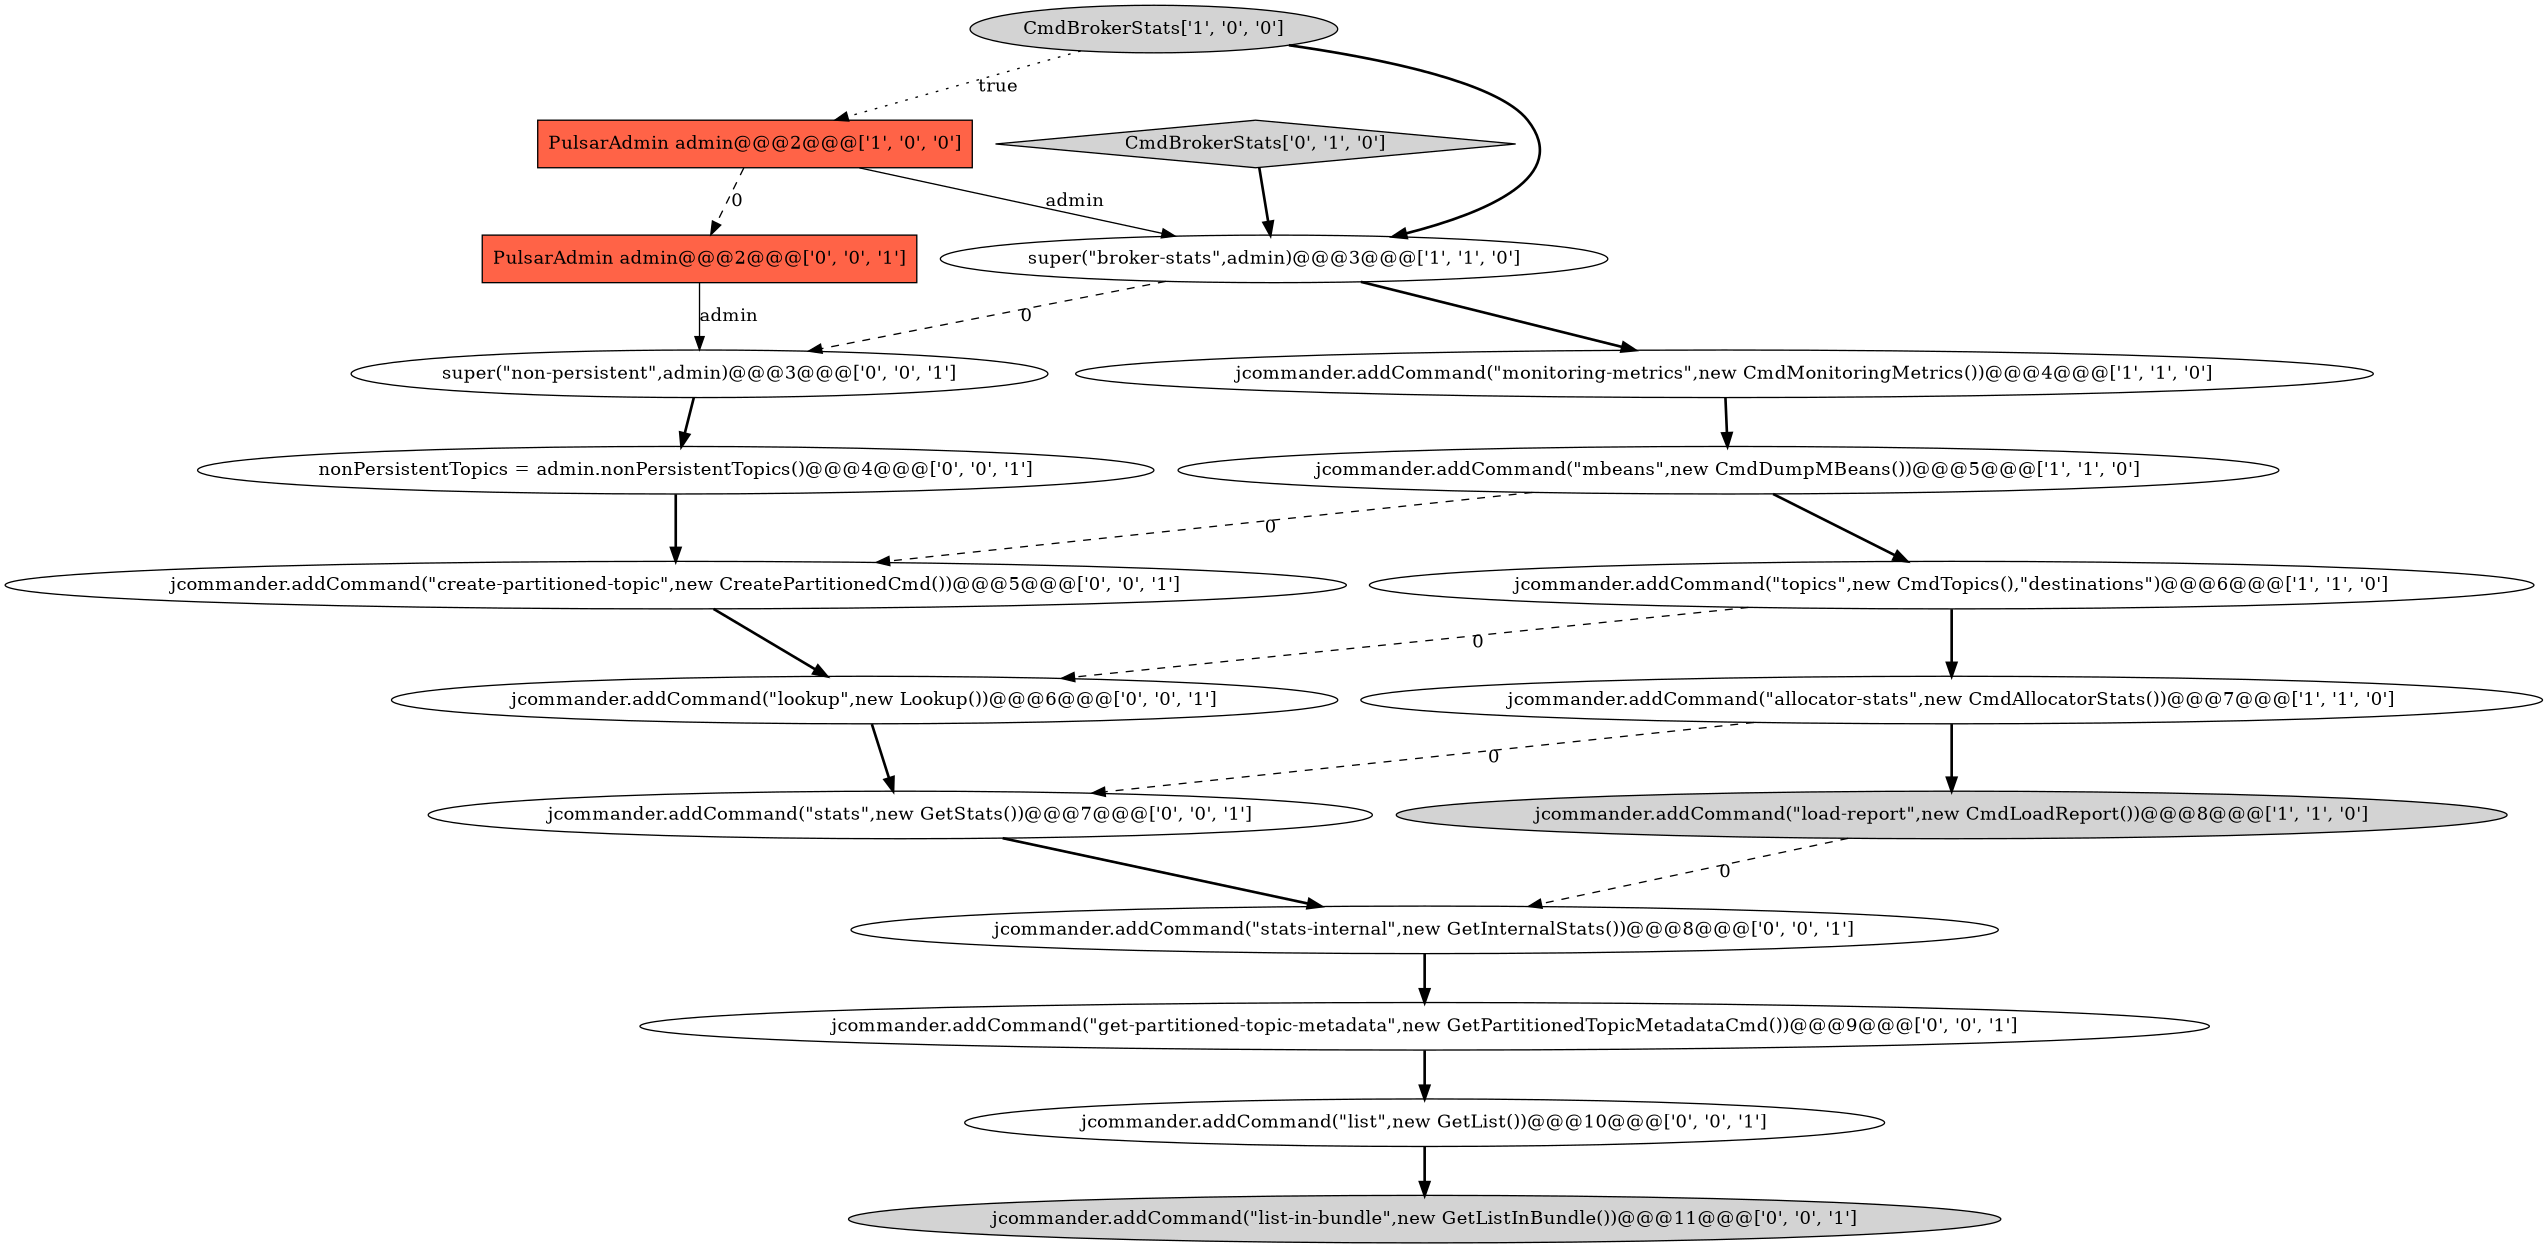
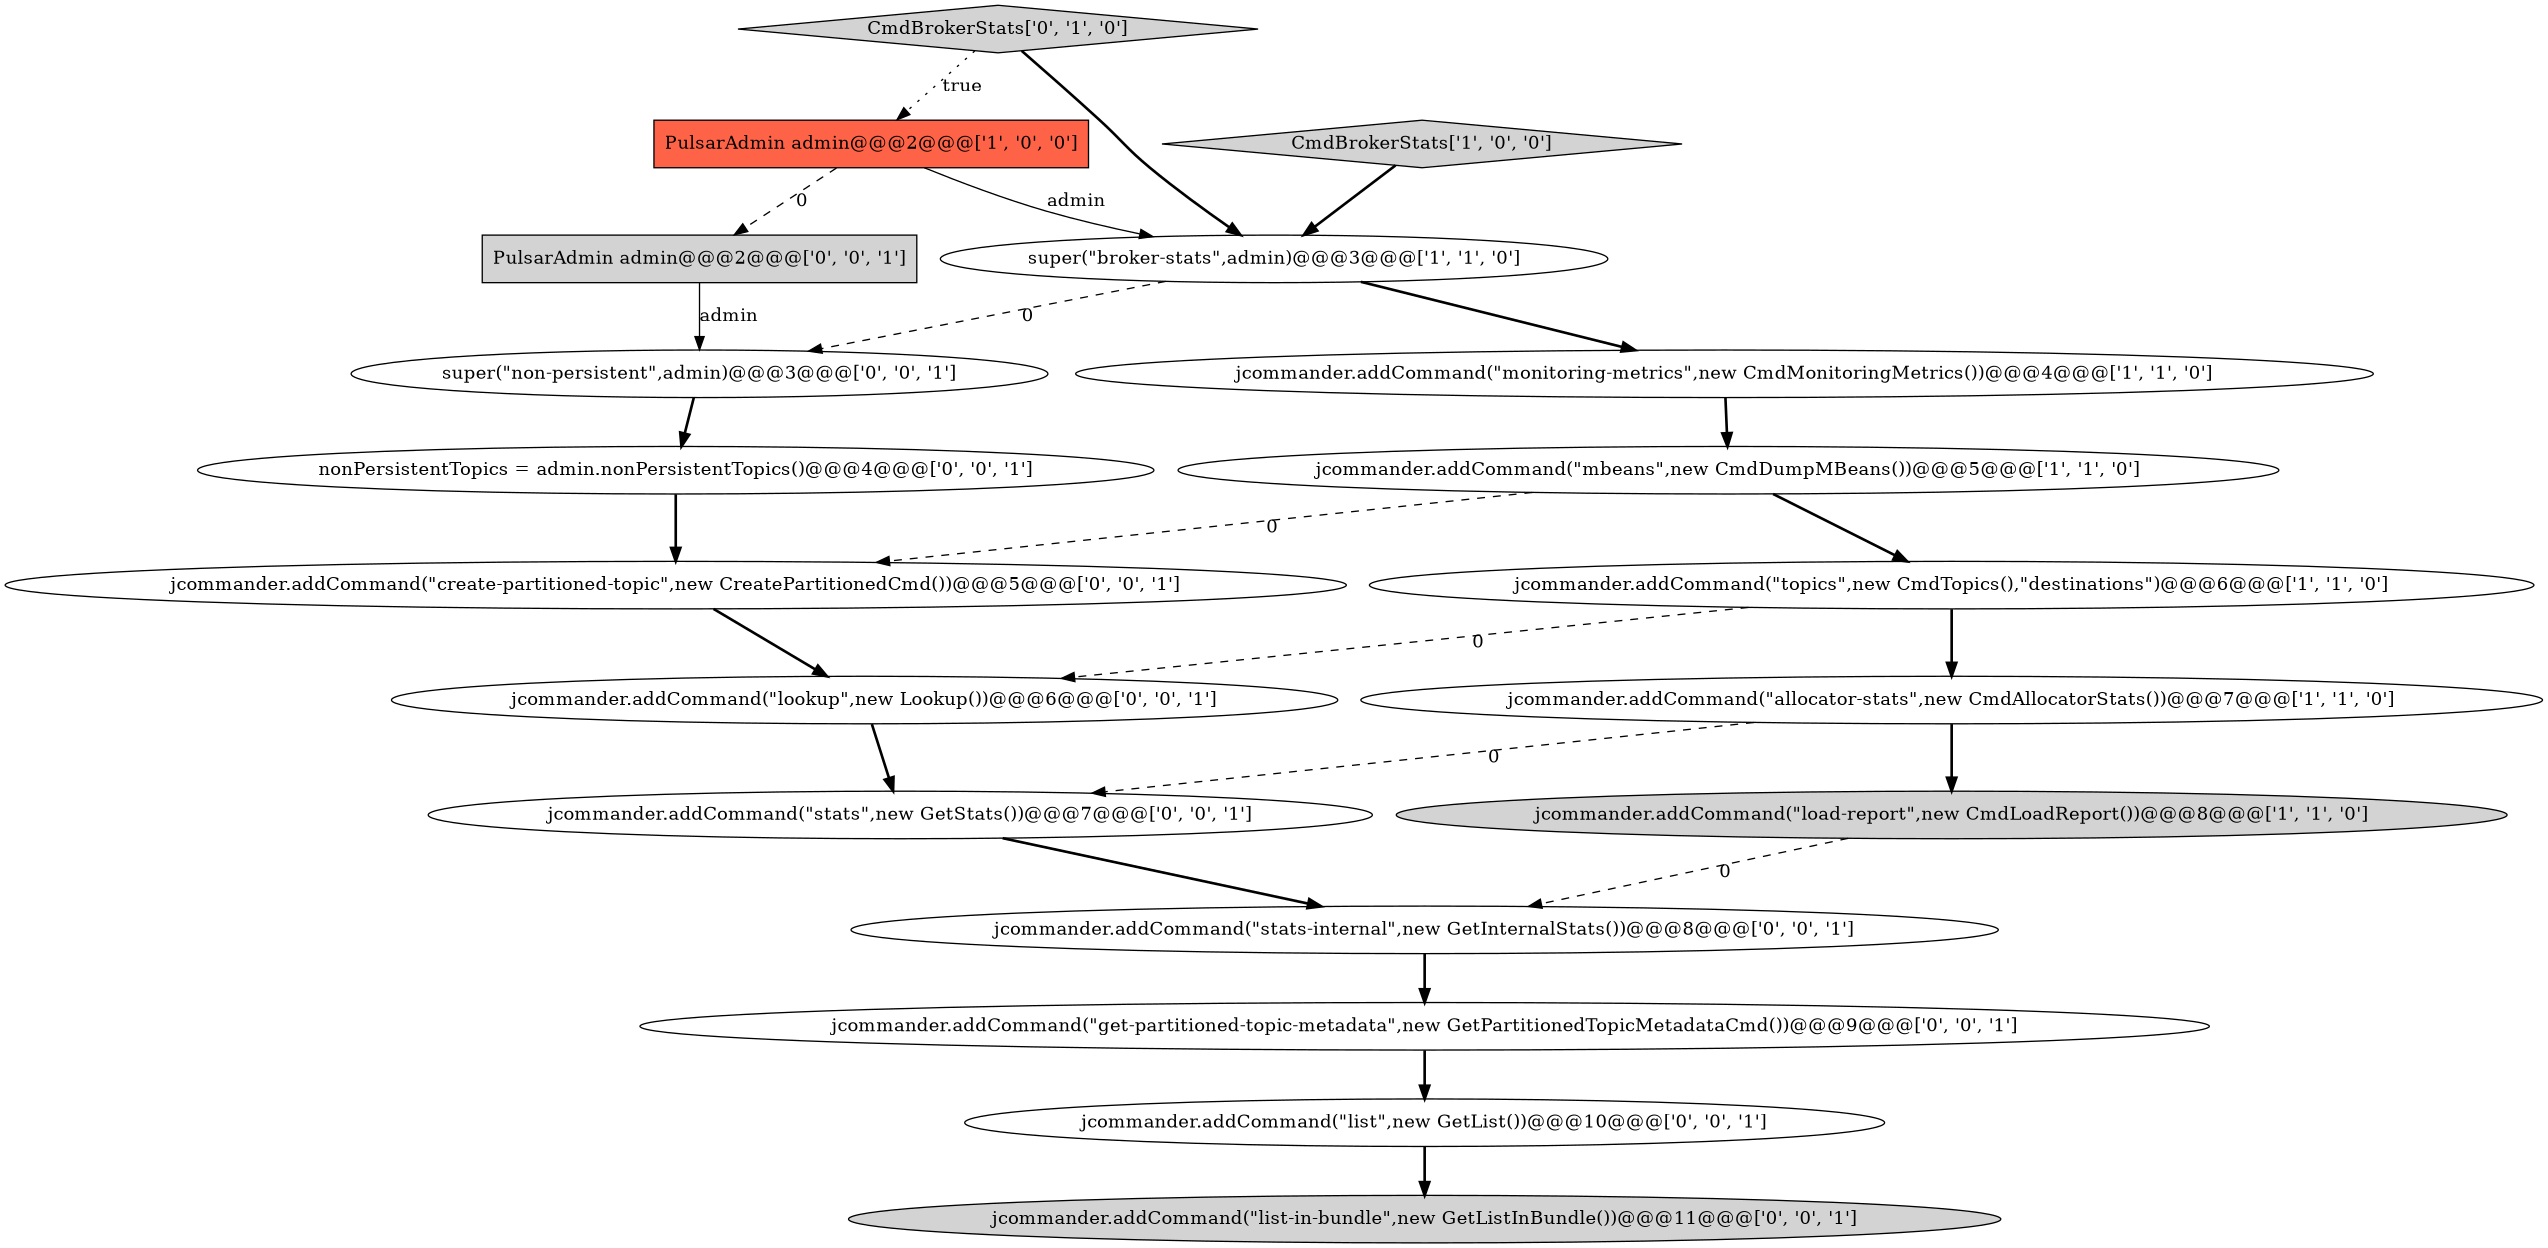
node "CmdBrokerStats['1', '0', '0']": shape ellipse -> diamond
edge "CmdBrokerStats['1', '0', '0']" -> "PulsarAdmin admin@@@2@@@['1', '0', '0']": now "CmdBrokerStats['0', '1', '0']" -> "PulsarAdmin admin@@@2@@@['1', '0', '0']"
node "PulsarAdmin admin@@@2@@@['0', '0', '1']": fillcolor tomato -> lightgray
